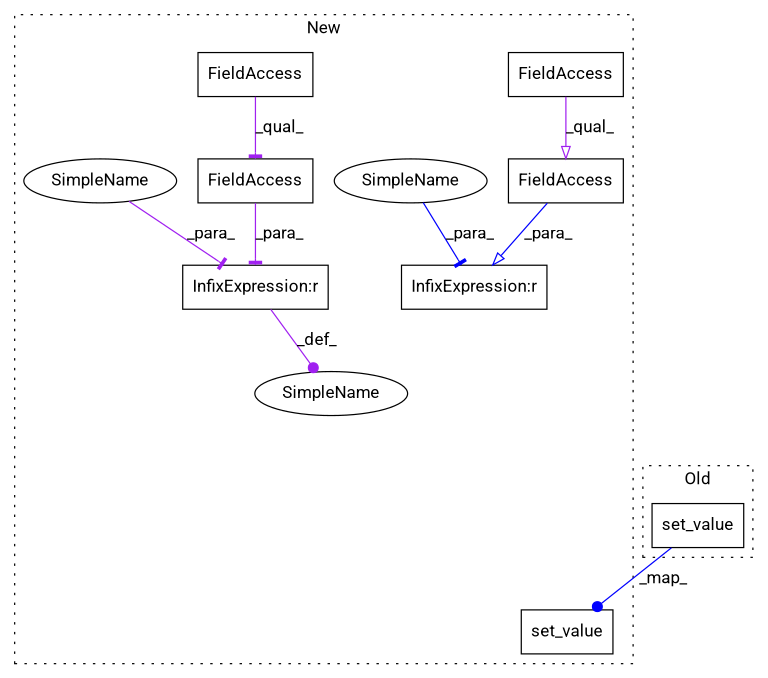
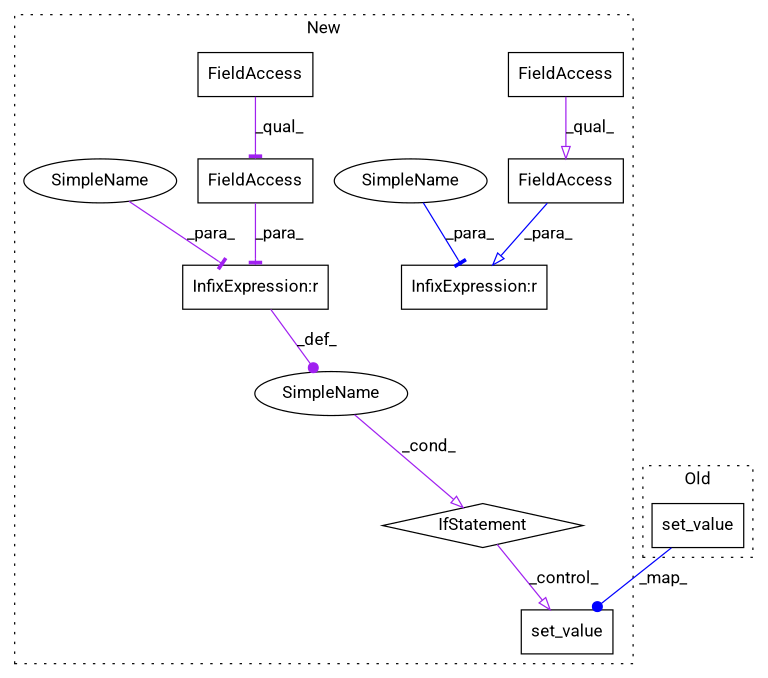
node "IfStatement": added
